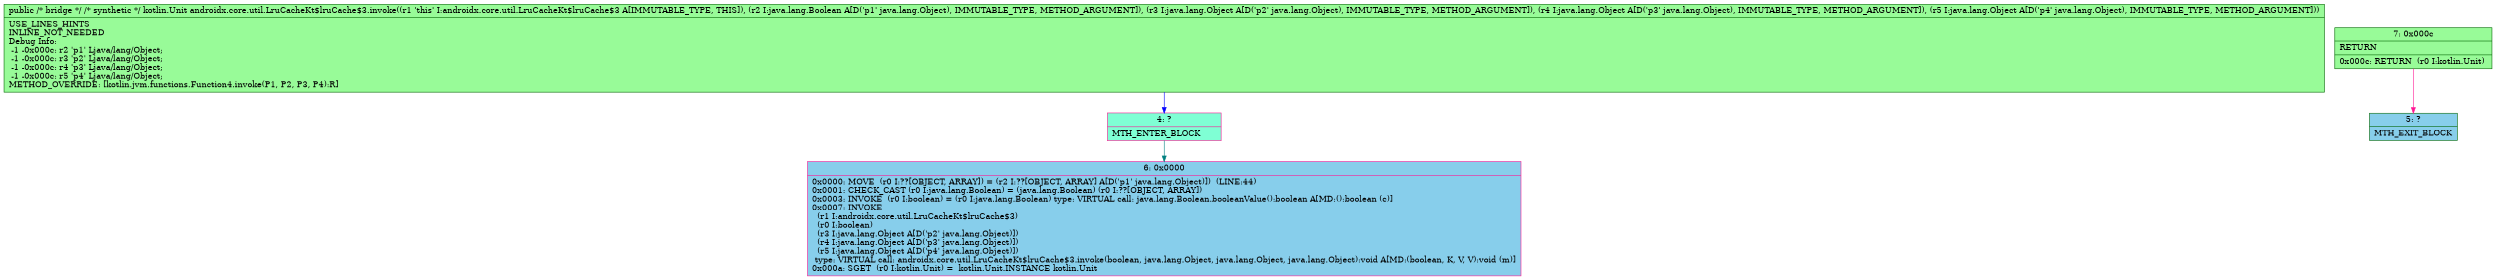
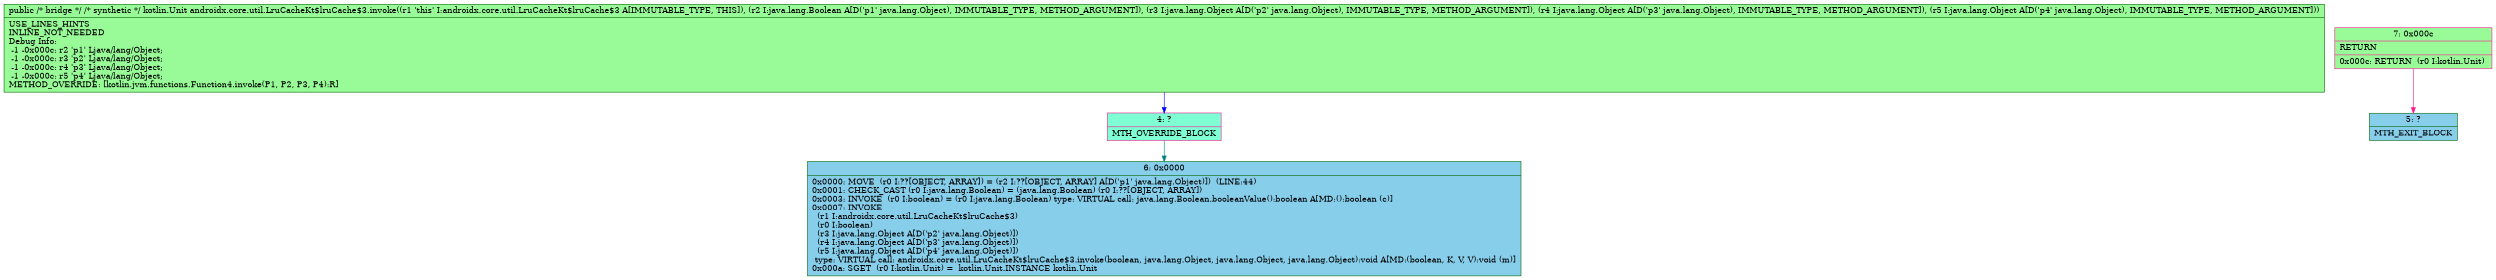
node "7: 0x000c": color darkgreen -> deeppink
node "4: ?": text "MTH_ENTER_BLOCK" -> "MTH_OVERRIDE_BLOCK"
node "6: 0x0000": color deeppink -> darkgreen
